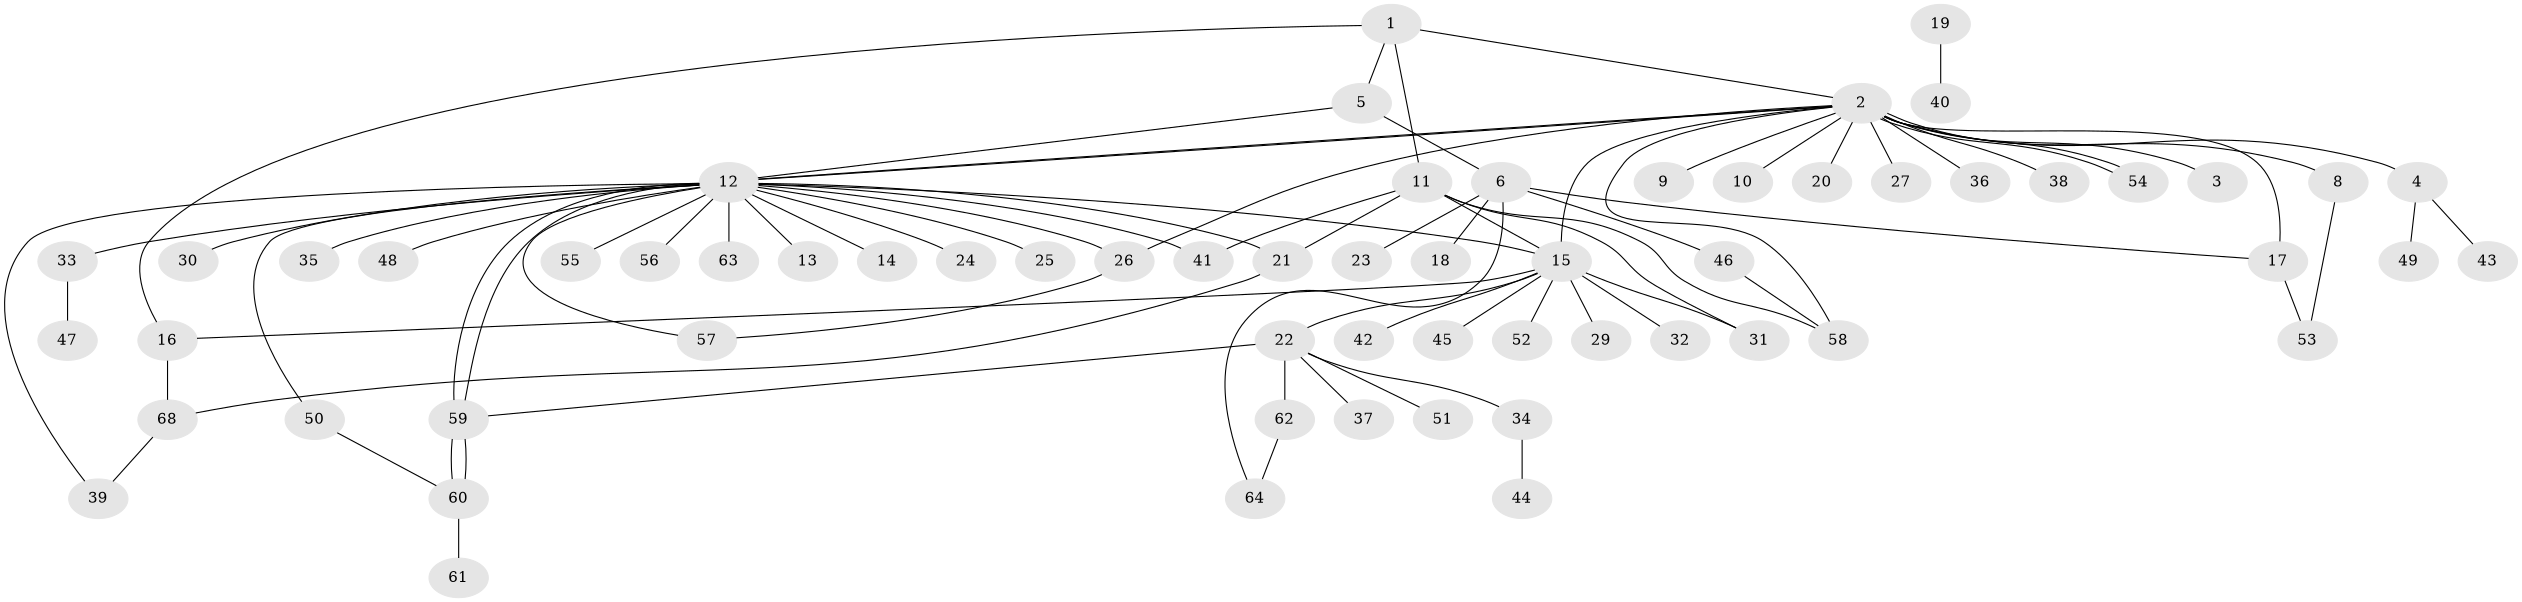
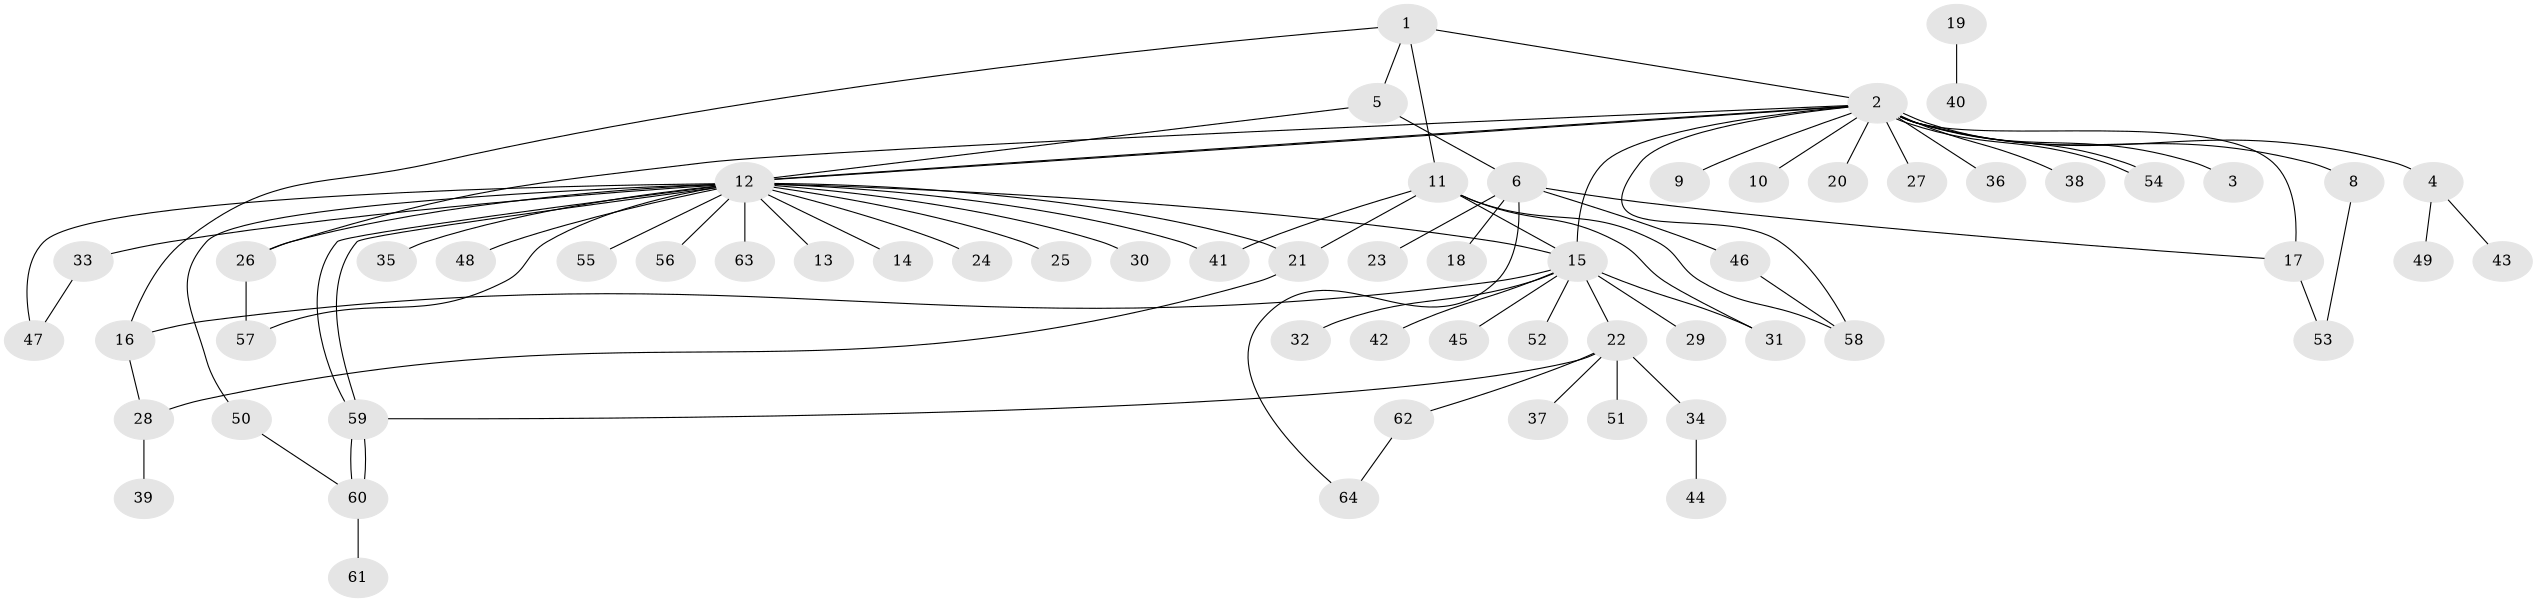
edge "12" -- "39": now "12" -- "47"
node "68": label "68" -> "28"
